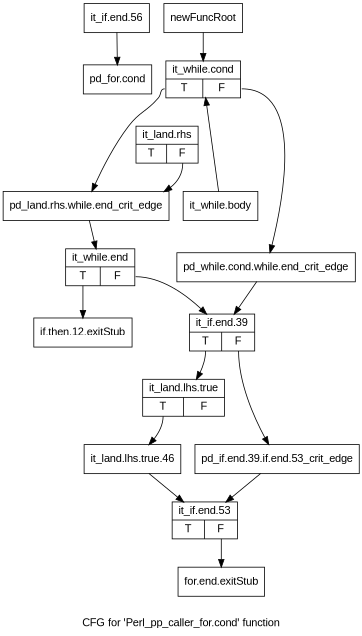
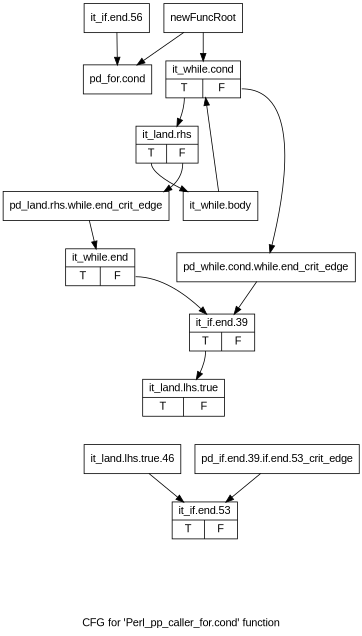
edge "newFuncRoot" -> "pd_for.cond": added
edge "it_while.cond" -> "pd_land.rhs.while.end_crit_edge": now "it_while.cond" -> "it_land.rhs"
edge "it_land.rhs" -> "it_while.body": added
node "if.then.12.exitStub": removed
edge "it_if.end.39" -> "pd_if.end.39.if.end.53_crit_edge": removed
edge "it_land.lhs.true" -> "it_land.lhs.true.46": removed
node "for.end.exitStub": removed
